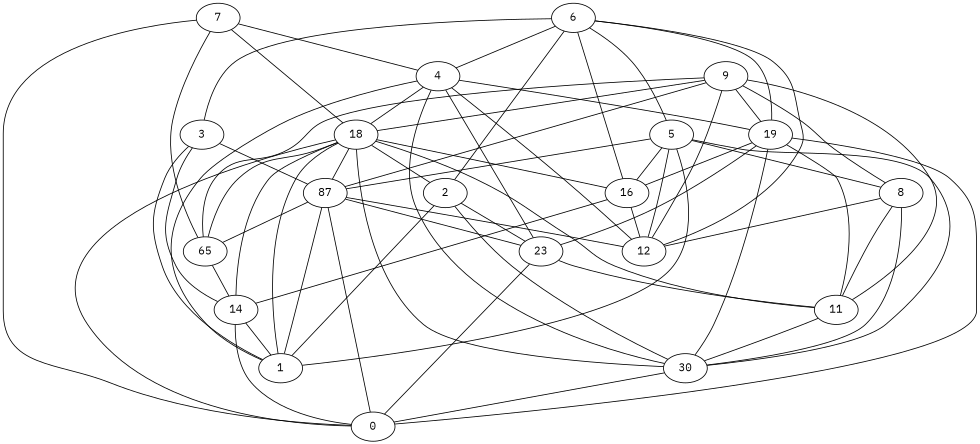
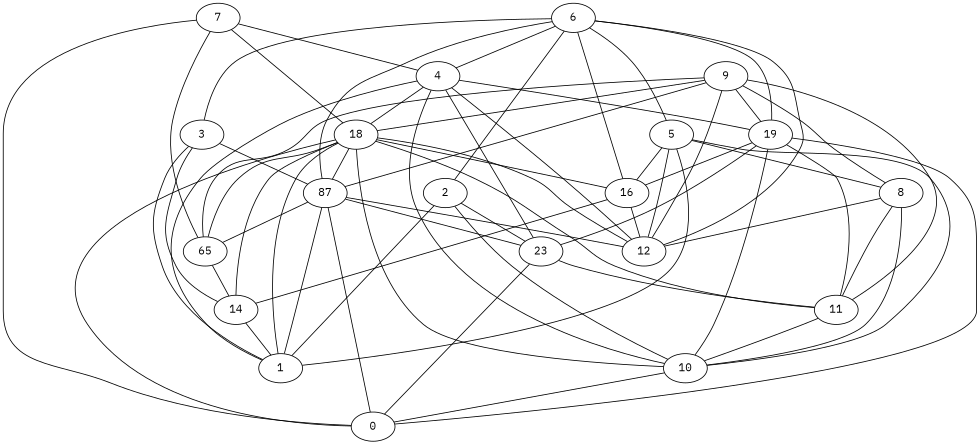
edge "5" -- "87": now "6" -- "87"
edge "18" -- "2": now "18" -- "12"
node "30": label "30" -> "10"
edge "14" -- "0": removed
